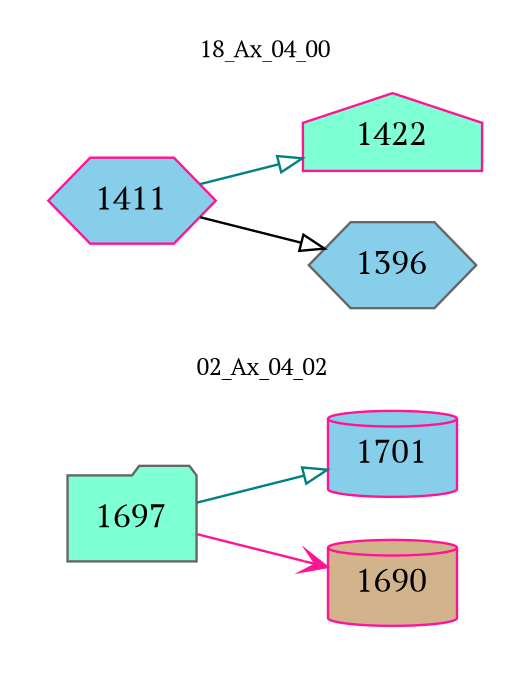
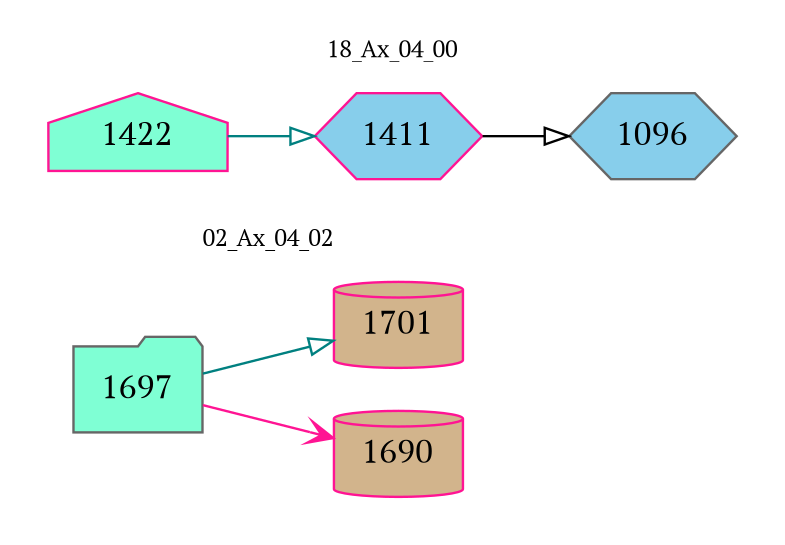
edge "1411" -> "1422": reversed
node "1396": label "1396" -> "1096"
node "1701": fillcolor skyblue -> tan
